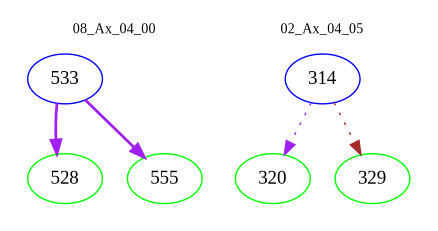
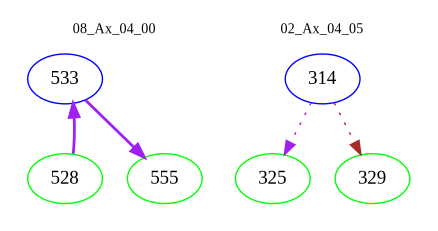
edge "533" -> "528": reversed
node "320": label "320" -> "325"
